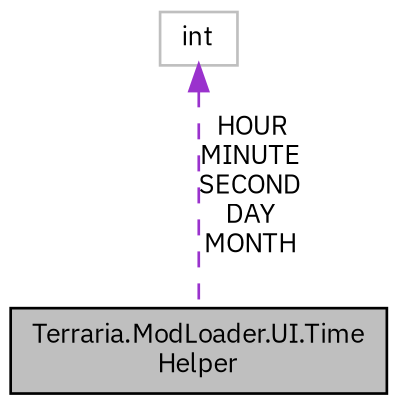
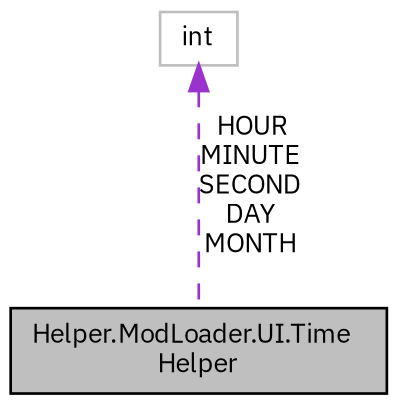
node "Terraria.ModLoader.UI.Time Helper": label "Terraria.ModLoader.UI.Time Helper" -> "Helper.ModLoader.UI.Time Helper"
